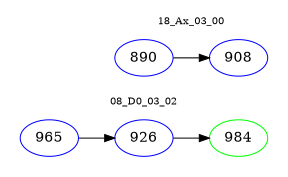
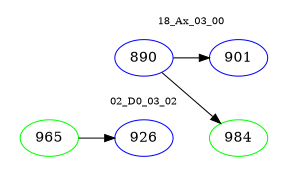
node "908": label "908" -> "901"
cluster "08_D0_03_02": label "08_D0_03_02" -> "02_D0_03_02"
node "965": color blue -> green
edge "926" -> "984": now "890" -> "984"
